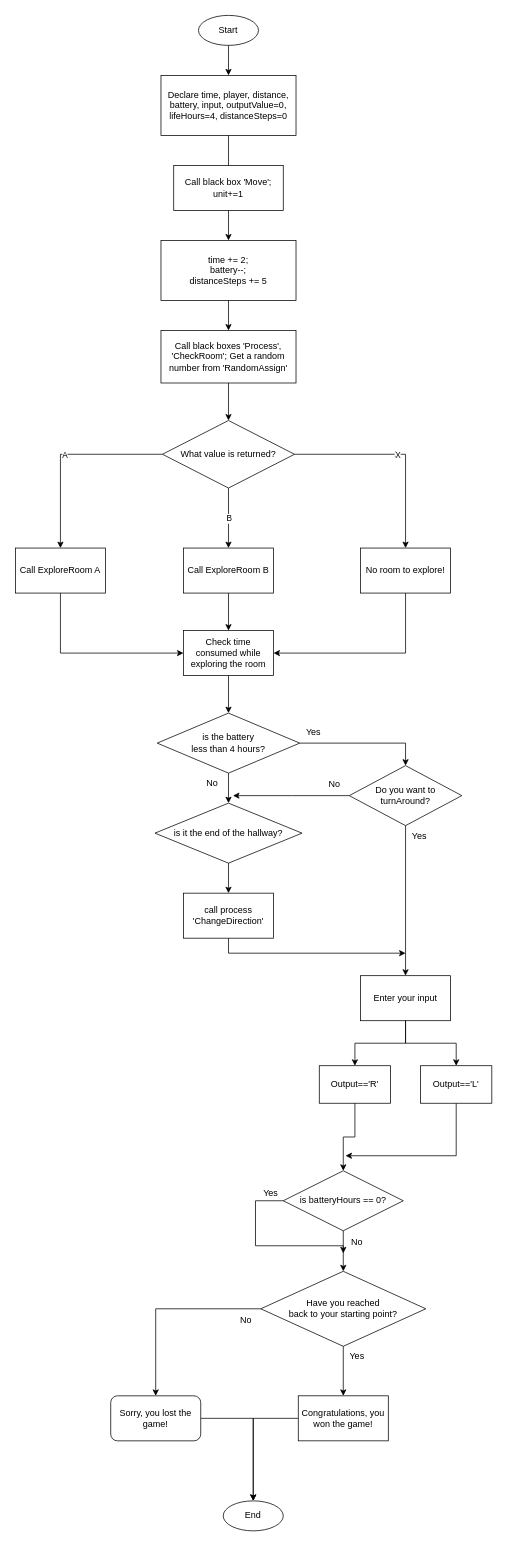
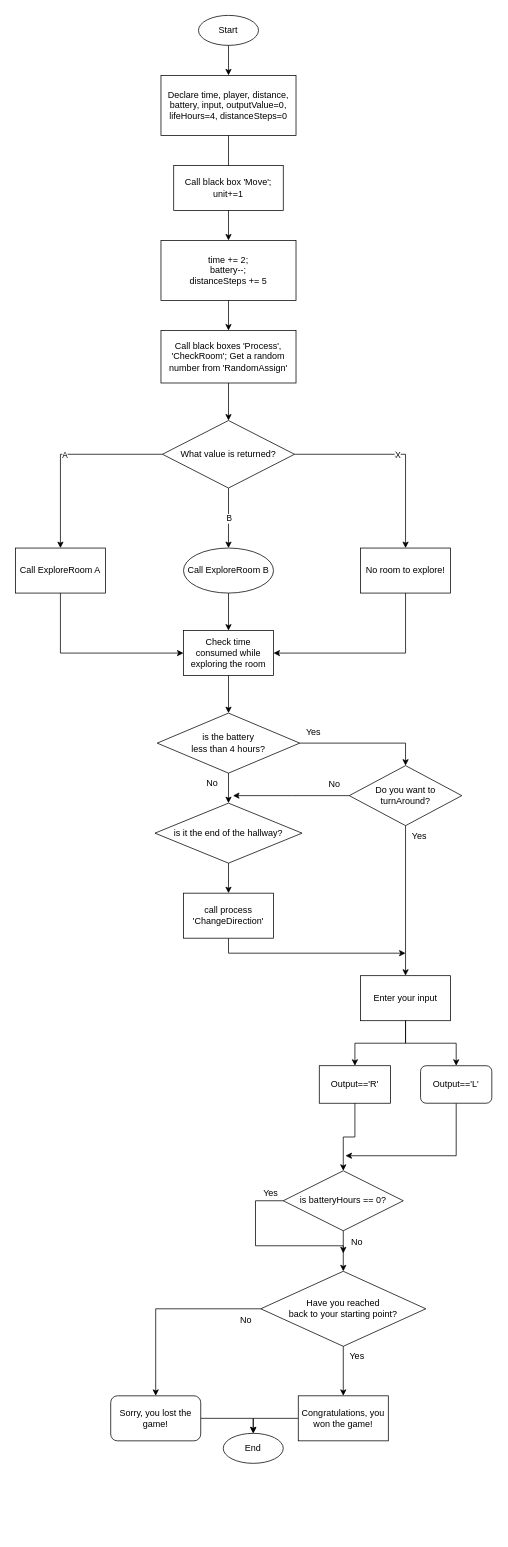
node "Call ExploreRoom B": shape rectangle -> ellipse
node "Output=='L'": shape rectangle -> rounded rectangle
node "End": moved (253, 1515) -> (253, 1448)
